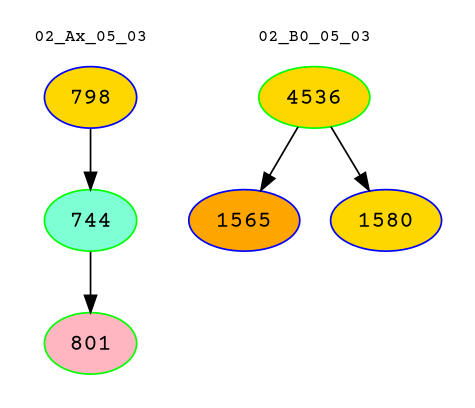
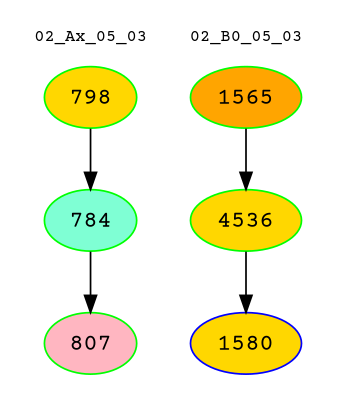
node "798": color blue -> green
edge "4536" -> "1565": reversed
node "744": label "744" -> "784"
node "1565": color blue -> green
node "801": label "801" -> "807"
